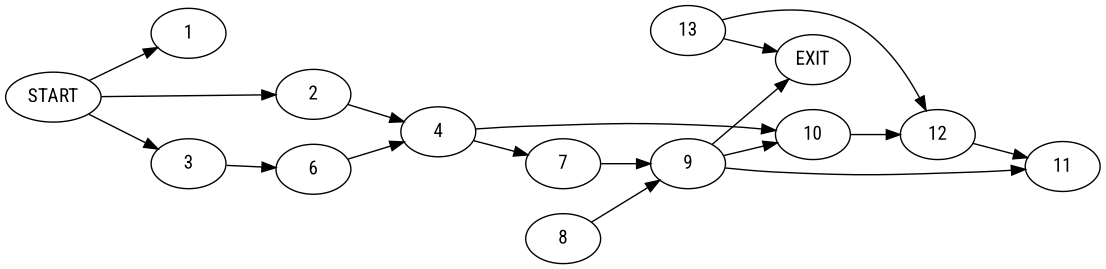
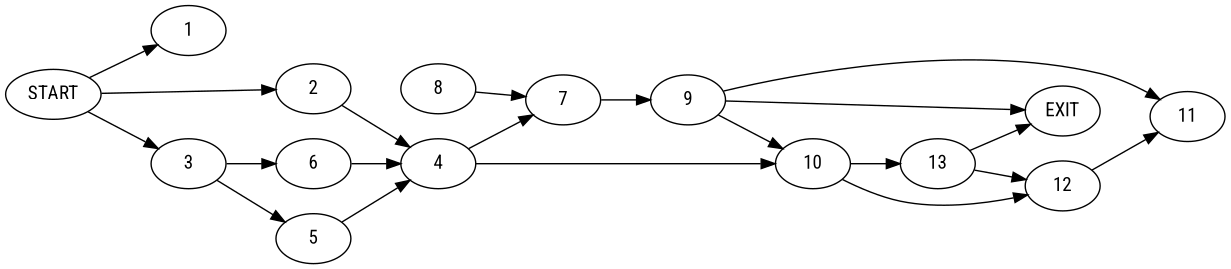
edge "10" -> "13": added
edge "8" -> "9": now "8" -> "7"
node "5": added
